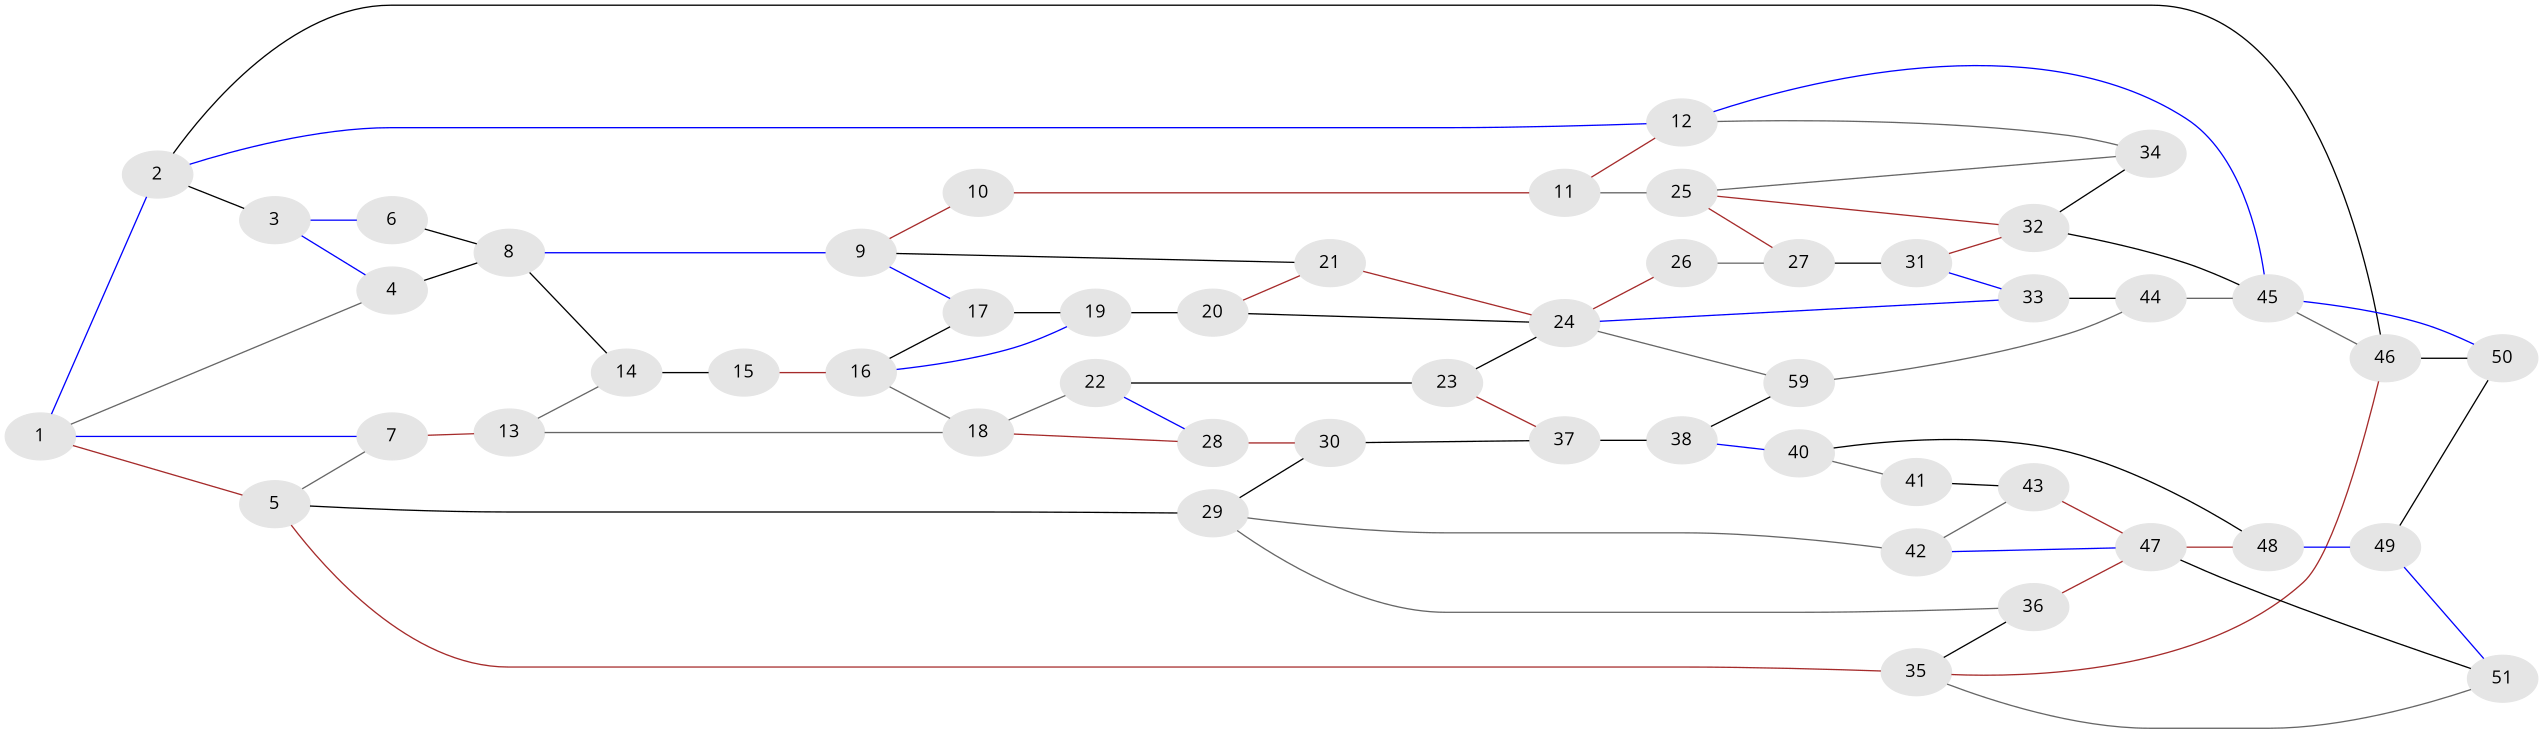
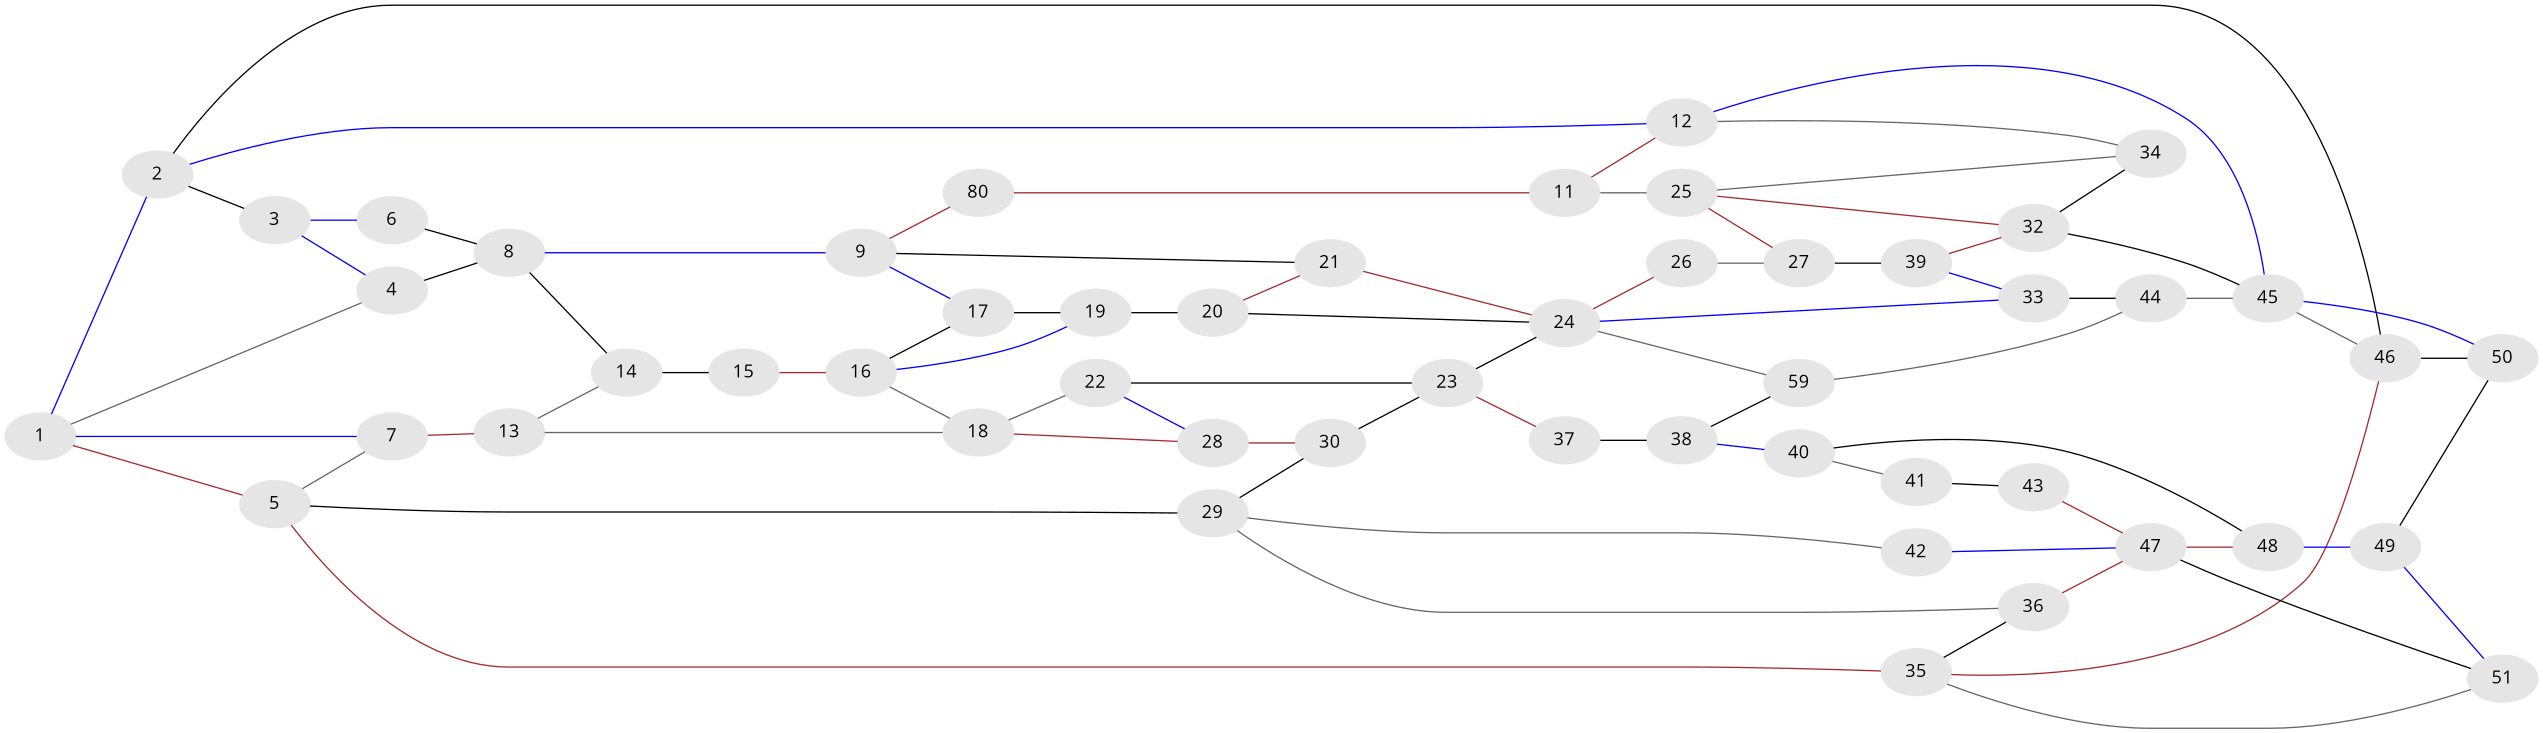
node "10": label "10" -> "80"
node "31": label "31" -> "39"
edge "37" -- "30": now "23" -- "30"
edge "43" -- "42": removed
